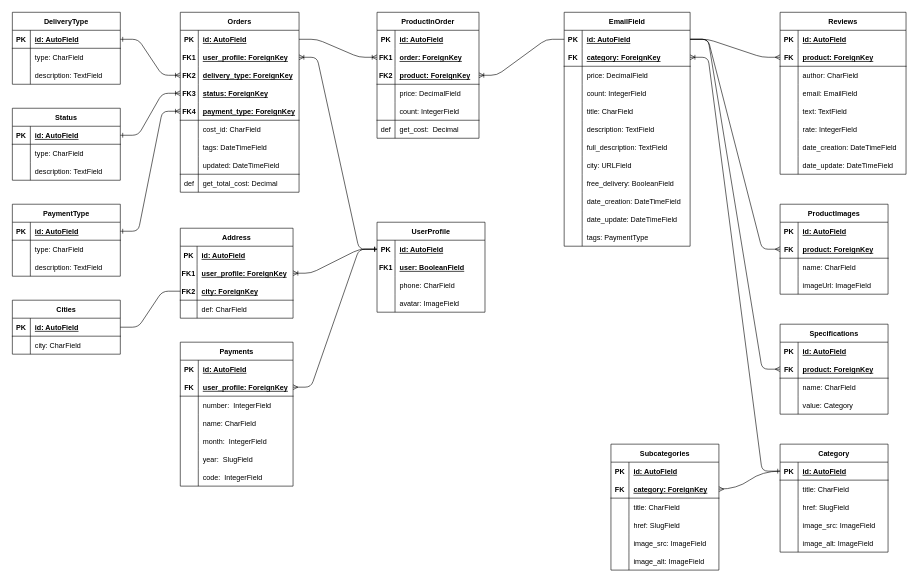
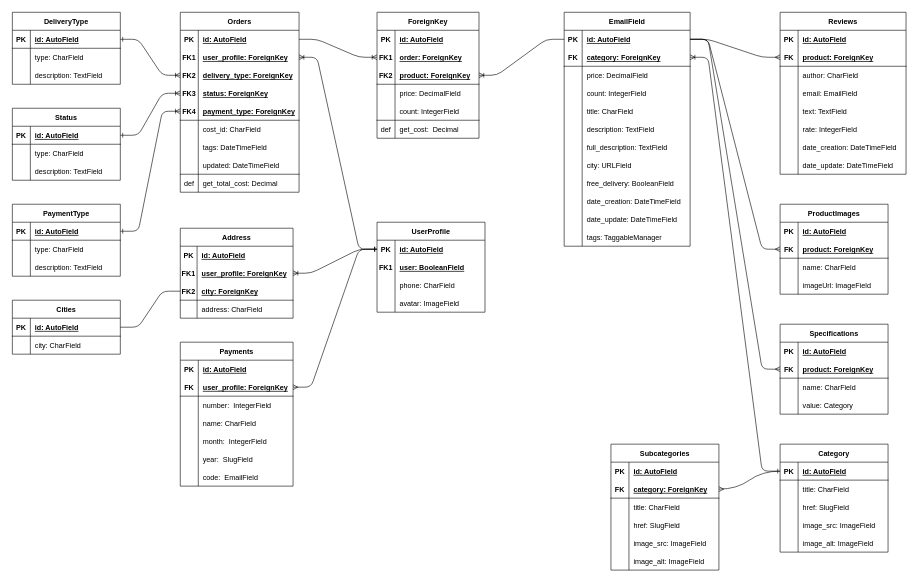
node "ProductInOrder": label "ProductInOrder" -> "ForeignKey"
node "tags: PaymentType": label "tags: PaymentType" -> "tags: TaggableManager"
node "def: CharField": label "def: CharField" -> "address: CharField"
node "code: IntegerField": label "code: IntegerField" -> "code: EmailField"
